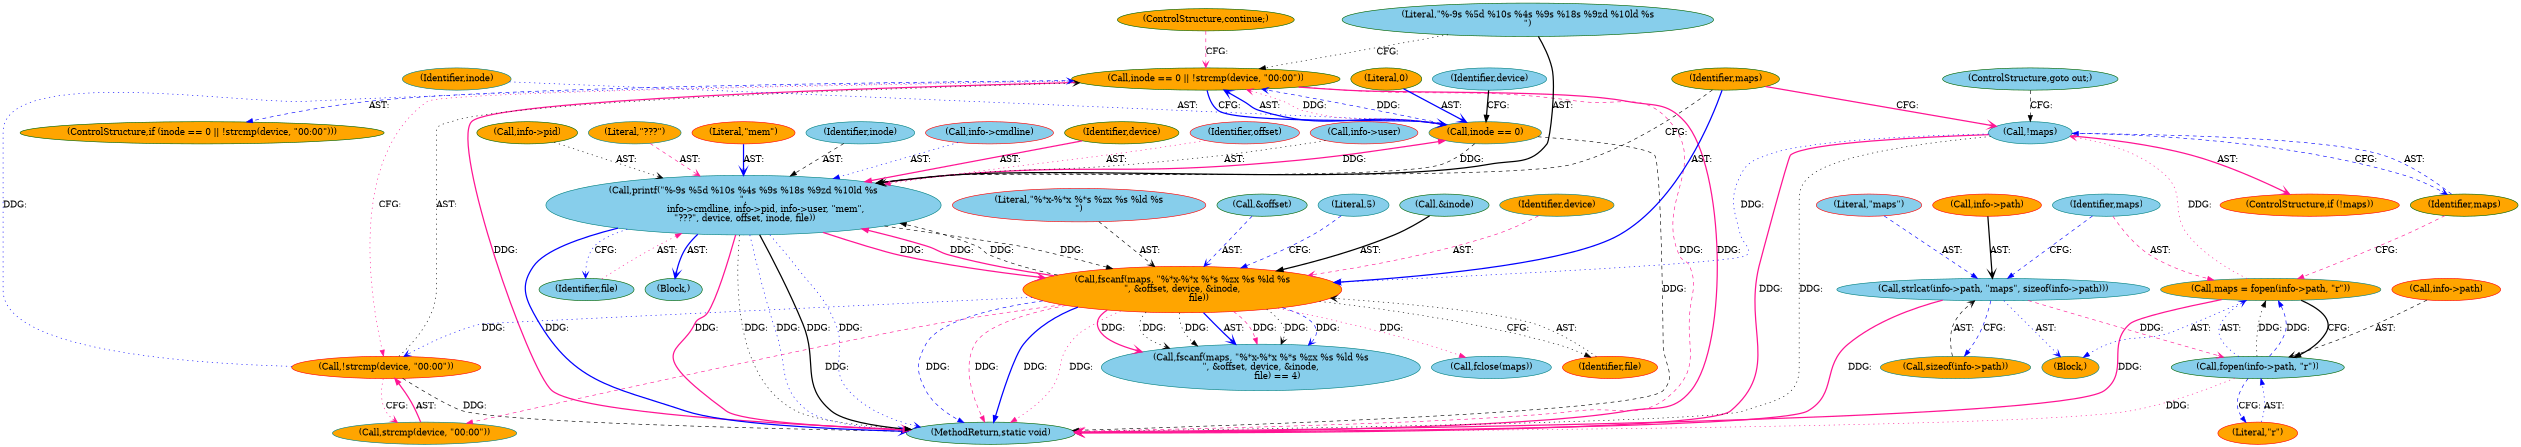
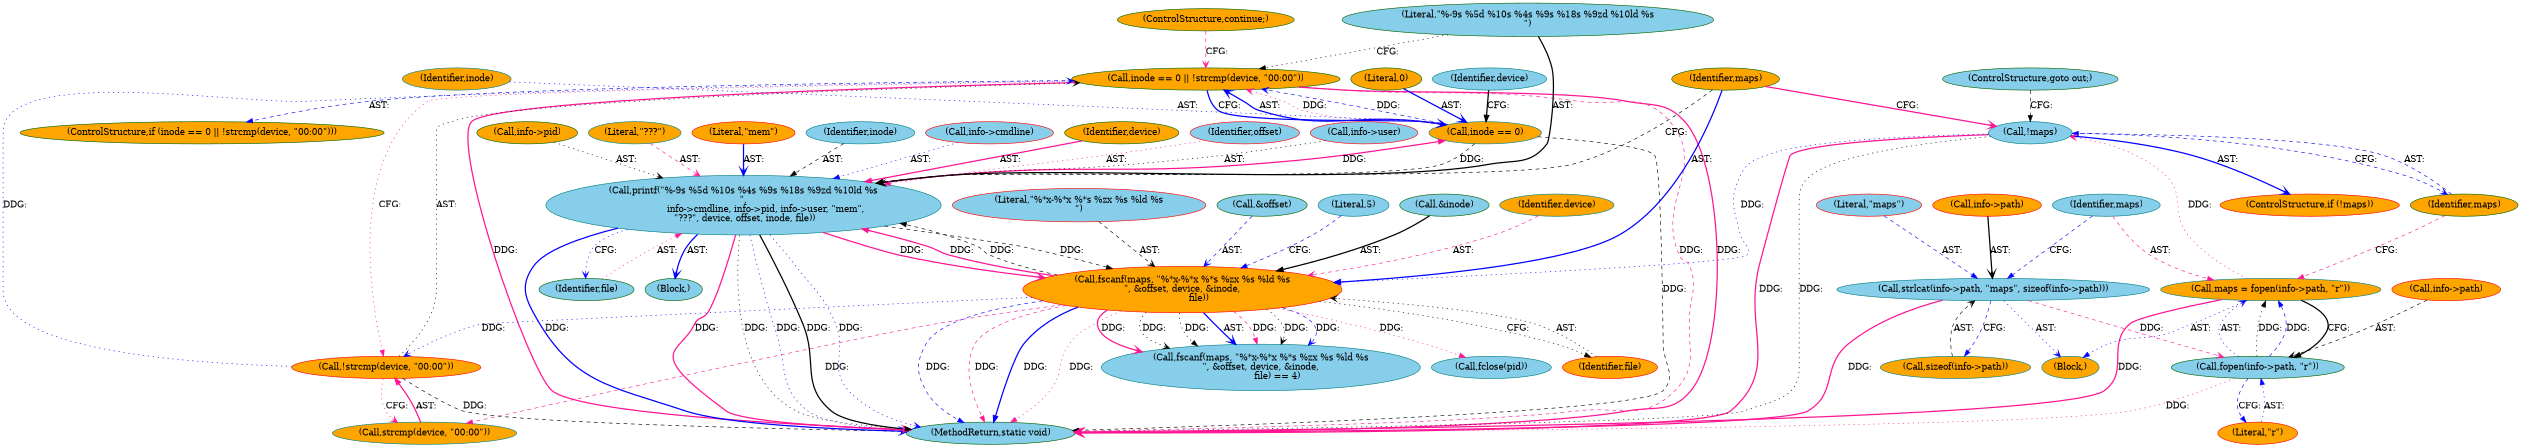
edge "(Call,!maps)" -> "(ControlStructure,if (!maps))": color deeppink -> blue
node "(Call,fclose(maps))": label "(Call,fclose(maps))" -> "(Call,fclose(pid))"
